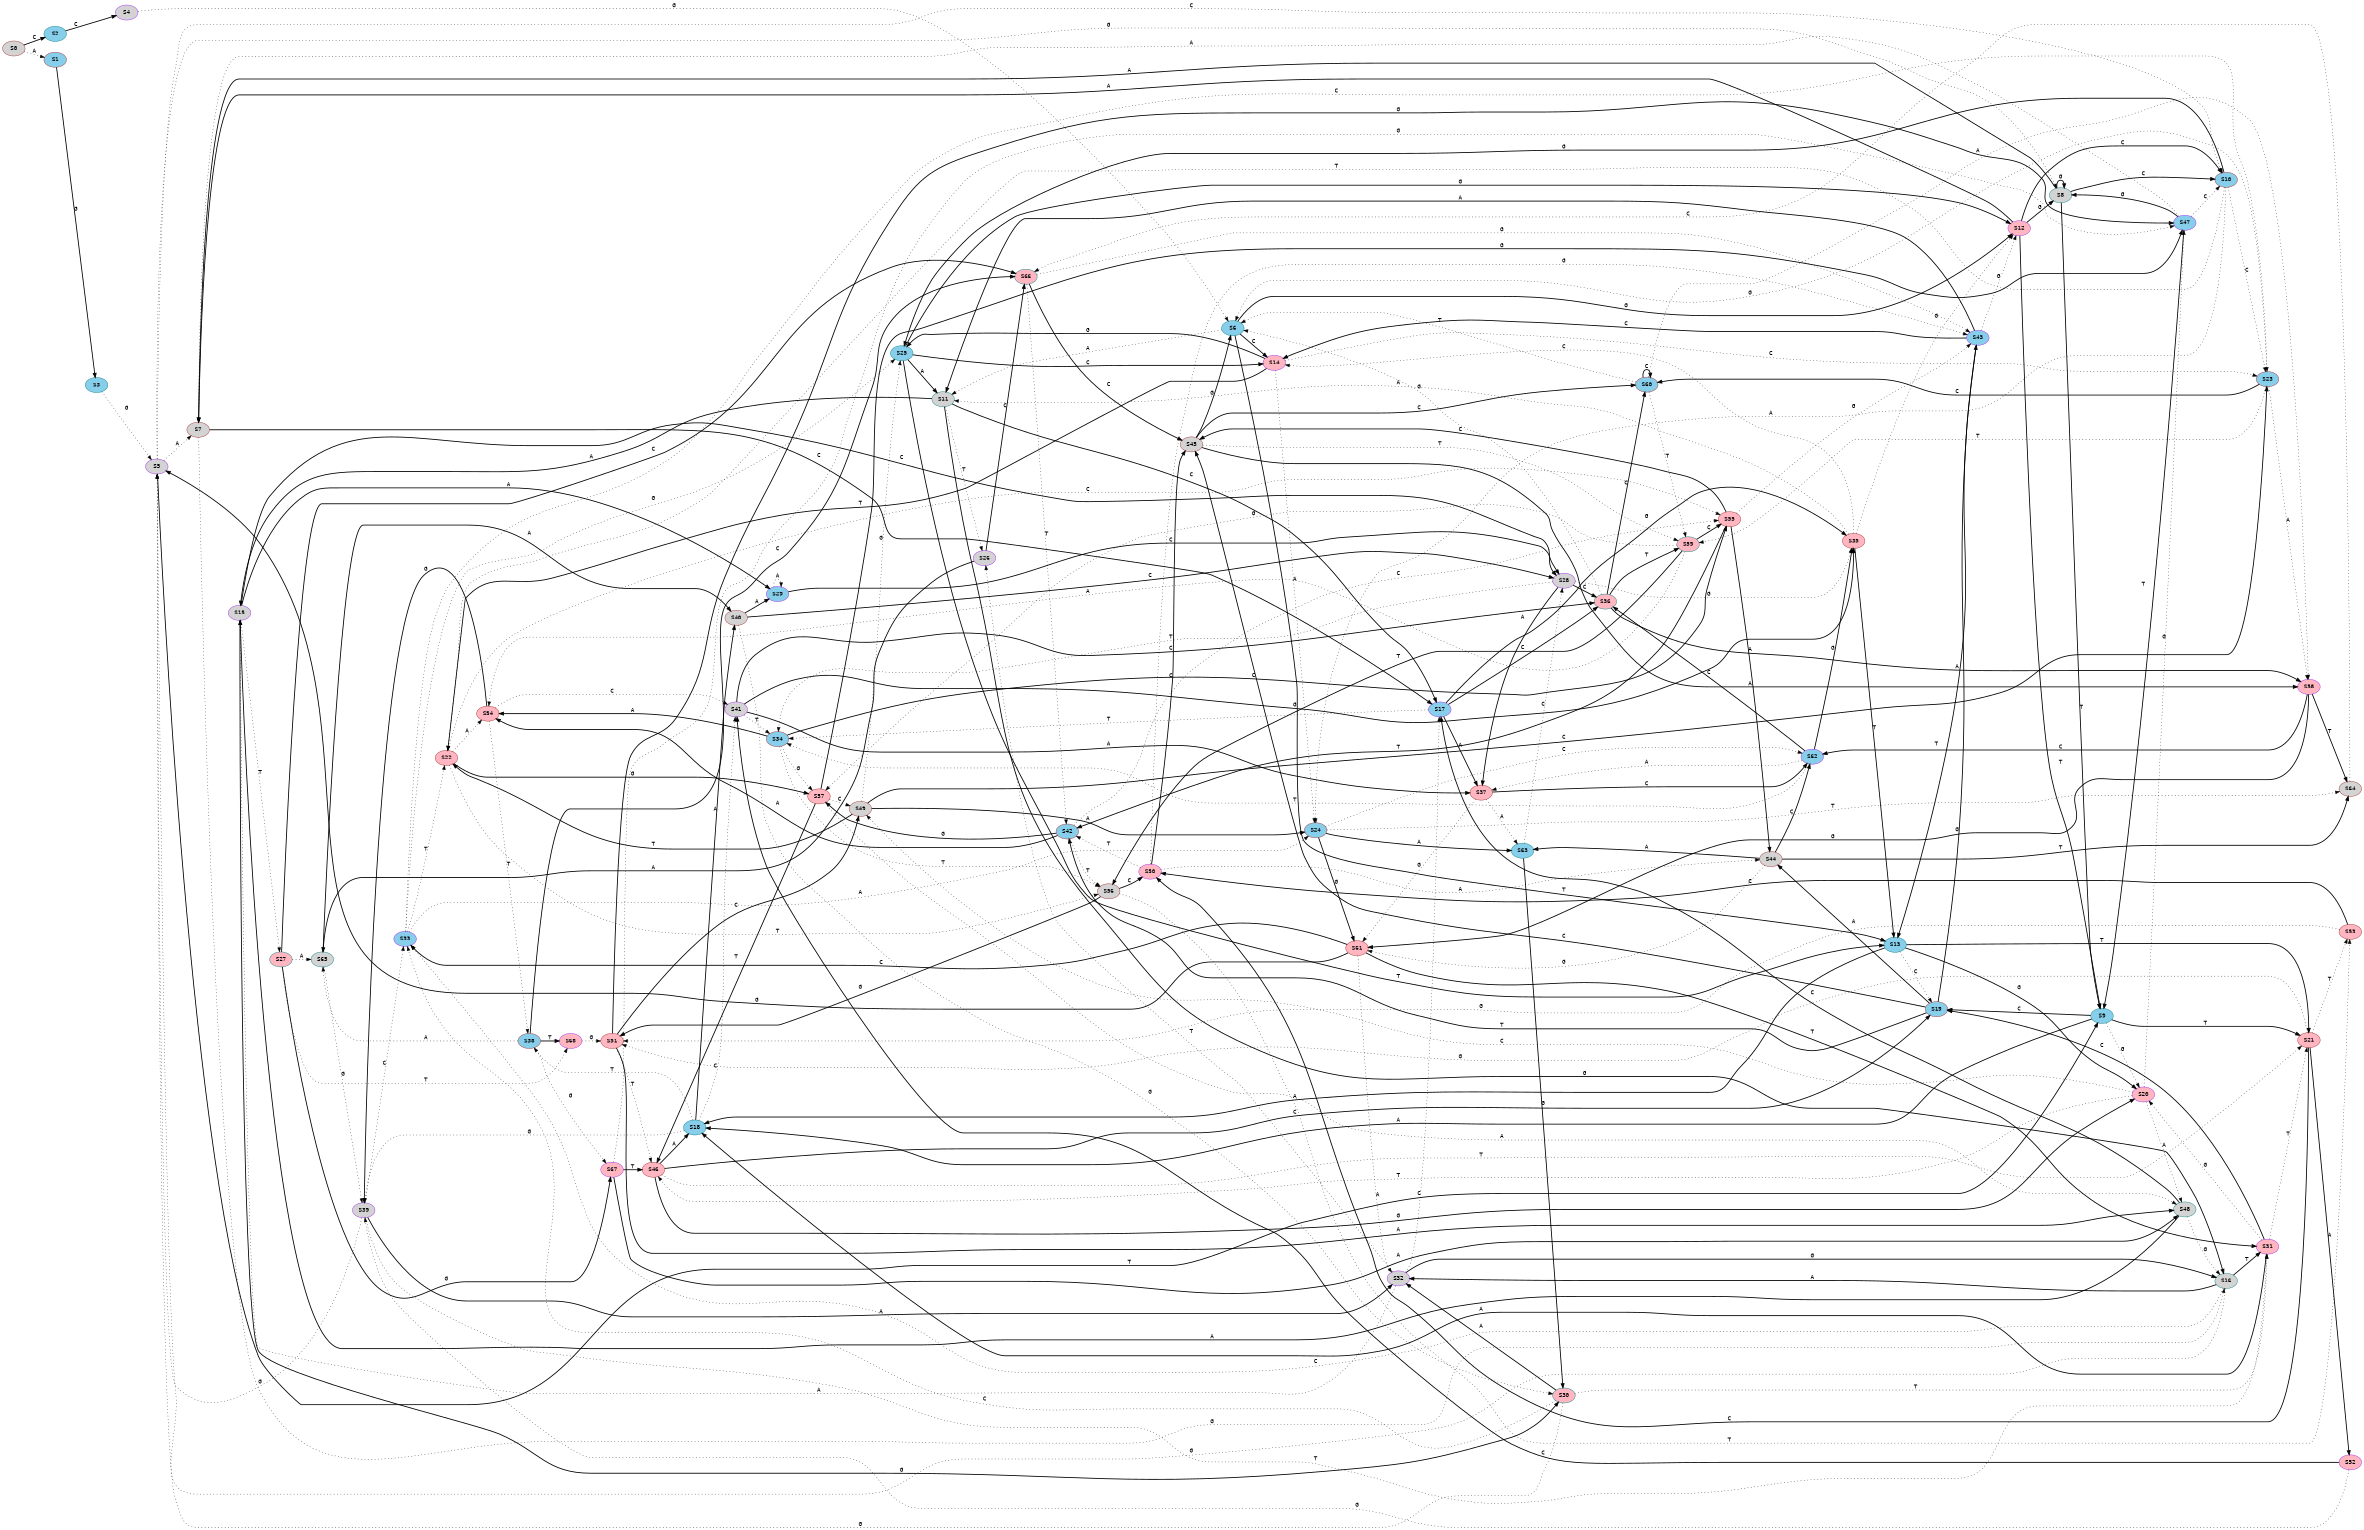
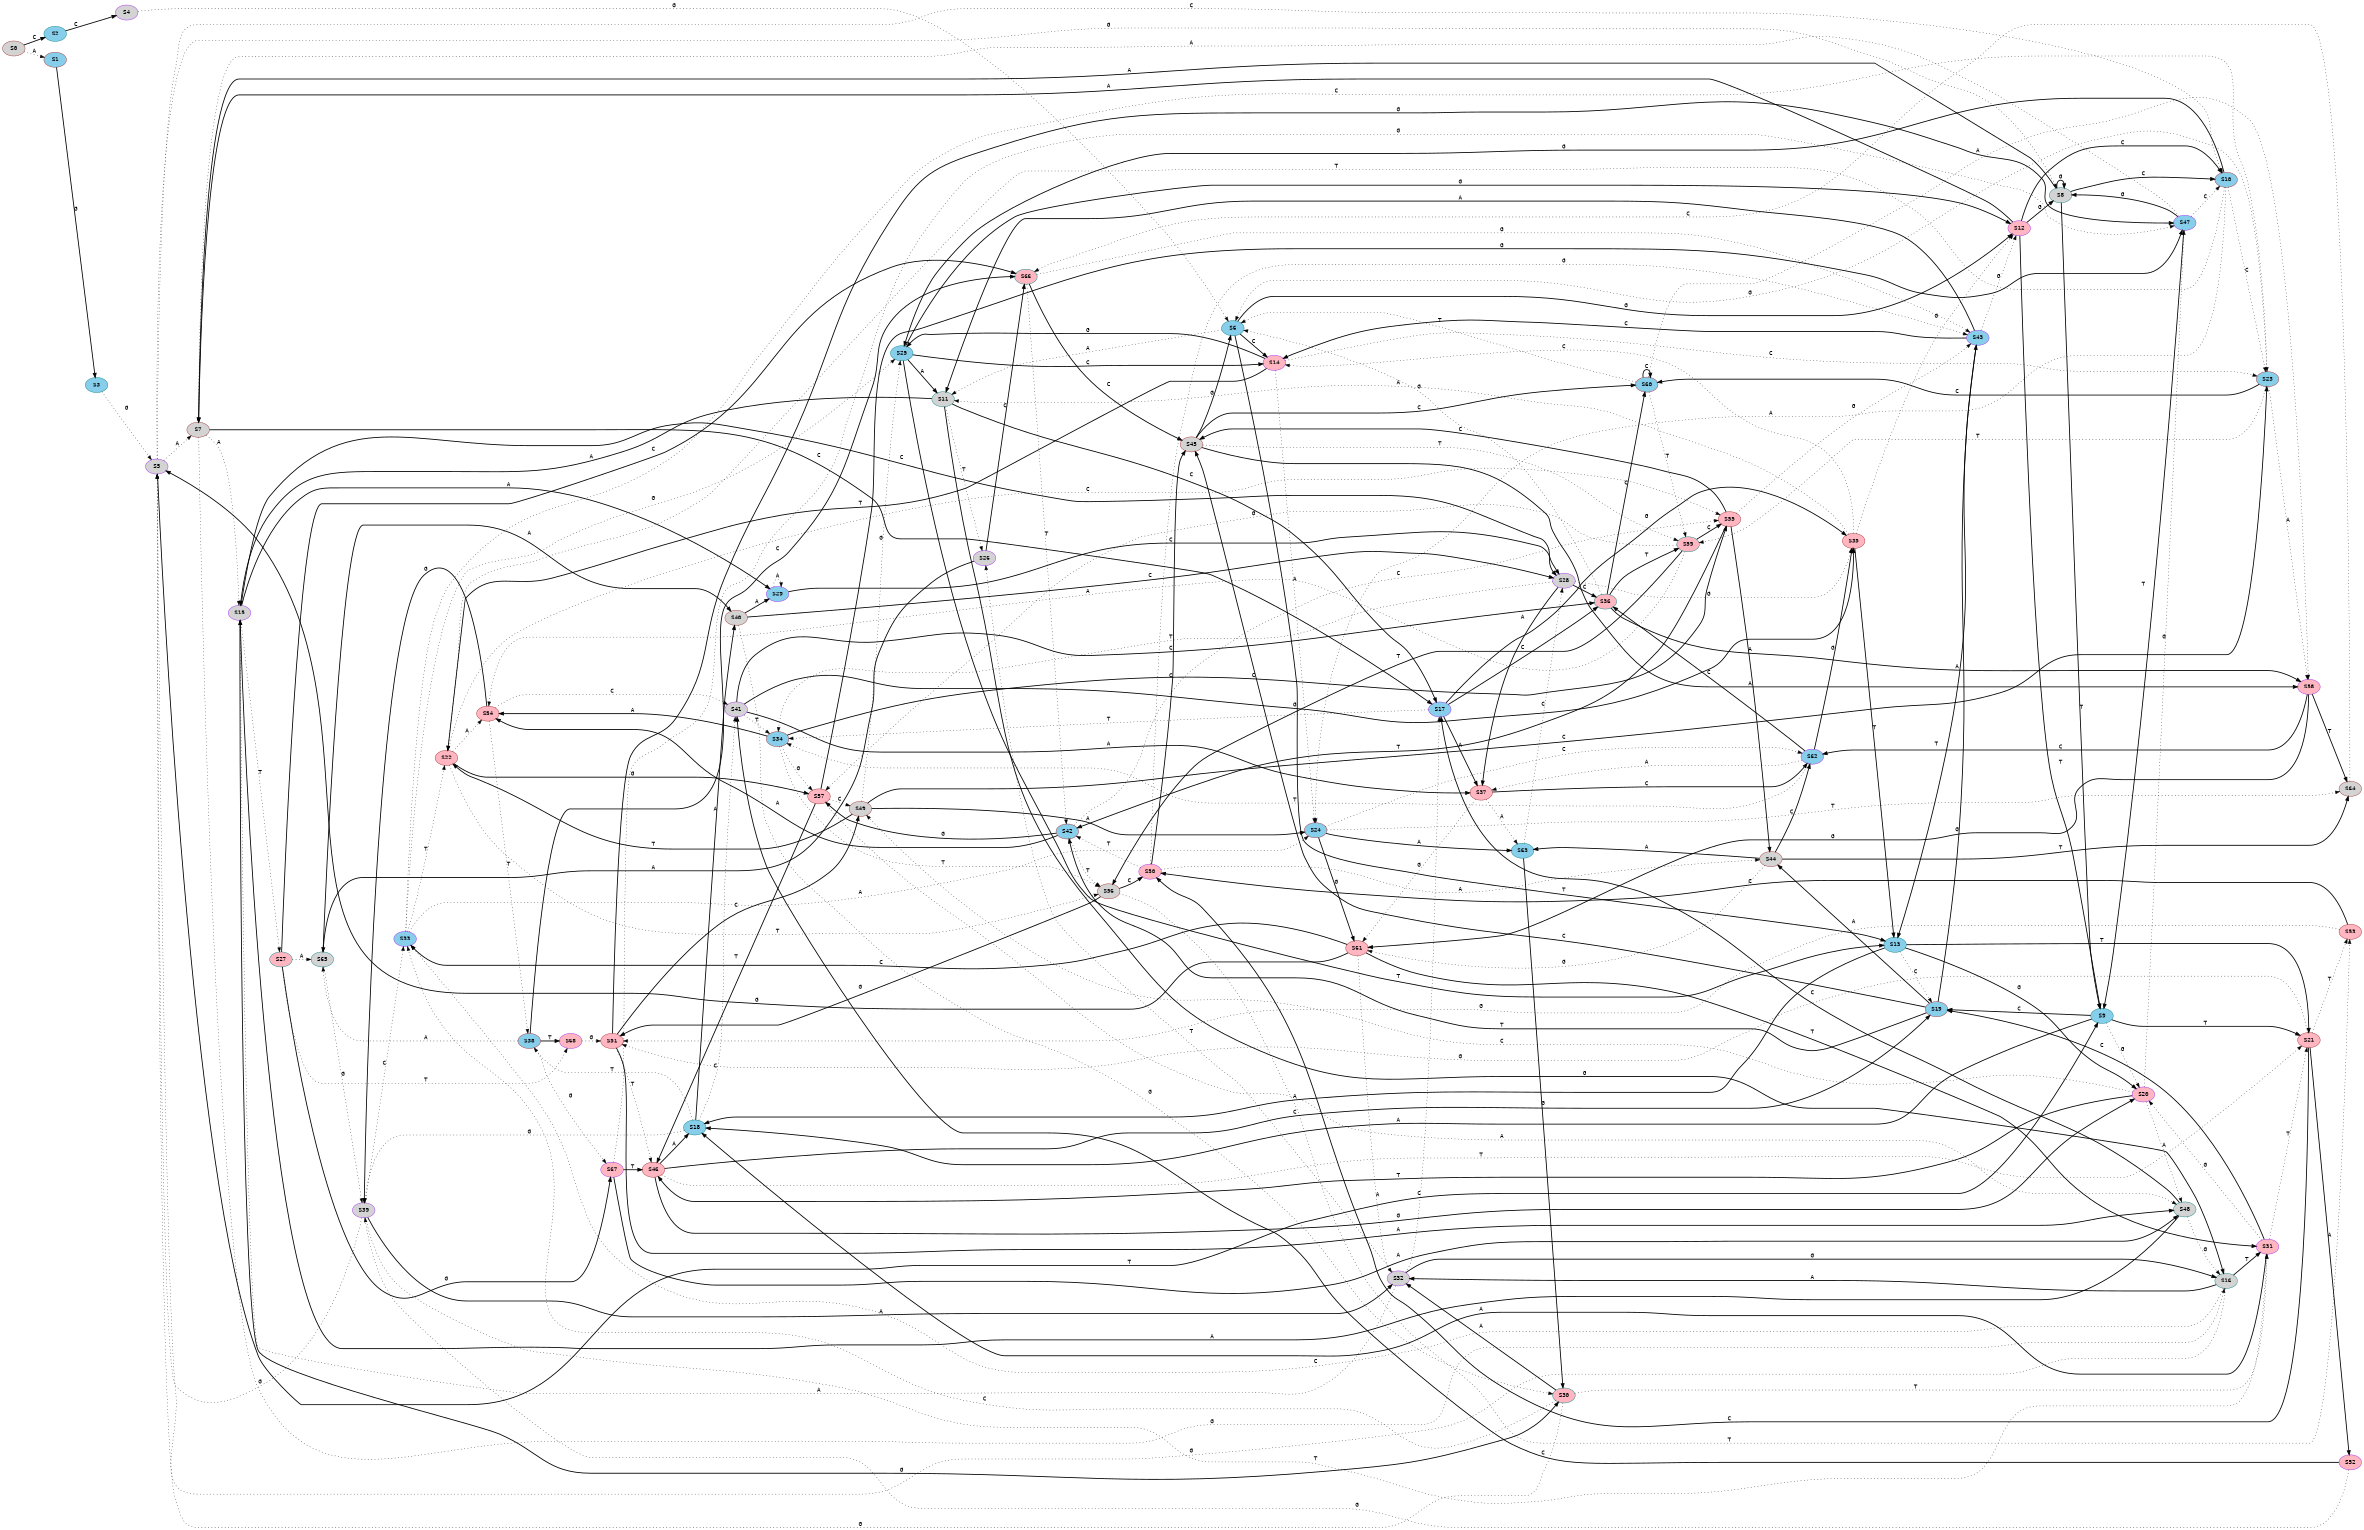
edge "S7" -> "S15": added, label "A"
edge "S20" -> "S46": style dotted -> bold
